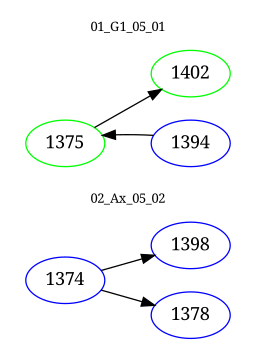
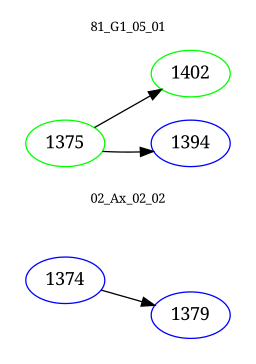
cluster "01_G1_05_01": label "01_G1_05_01" -> "81_G1_05_01"
edge "1394" -> "1375": reversed
cluster "02_Ax_05_02": label "02_Ax_05_02" -> "02_Ax_02_02"
node "1398": removed
node "1378": label "1378" -> "1379"
